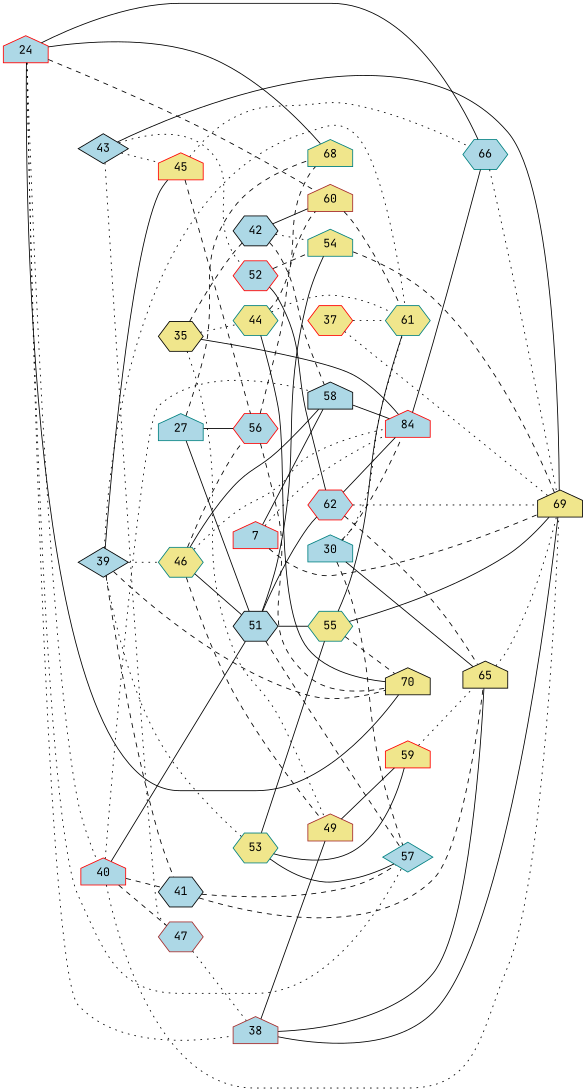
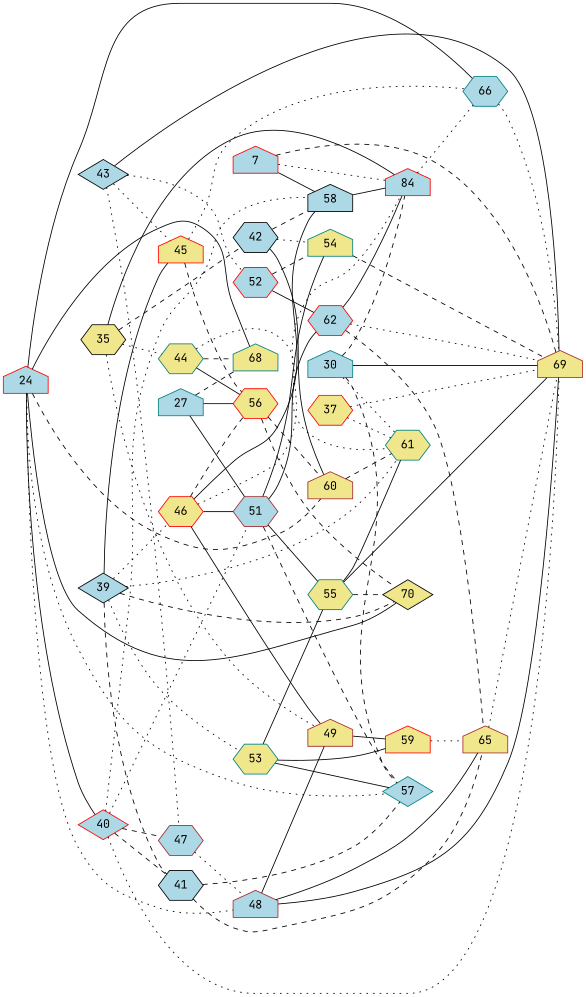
edge "66" -- "84": style solid -> dotted
node "56": fillcolor lightblue -> khaki
node "69": color black -> brown
edge "24" -- "40": style dotted -> solid
node "46": color teal -> red
edge "44" -- "70": now "44" -- "56"
edge "30" -- "65": now "30" -- "69"
node "51": color black -> brown
node "65": color black -> brown
node "70": shape house -> diamond
edge "46" -- "49": style dashed -> solid
edge "51" -- "40": style solid -> dotted
node "40": shape house -> diamond
node "38": label "38" -> "48"
